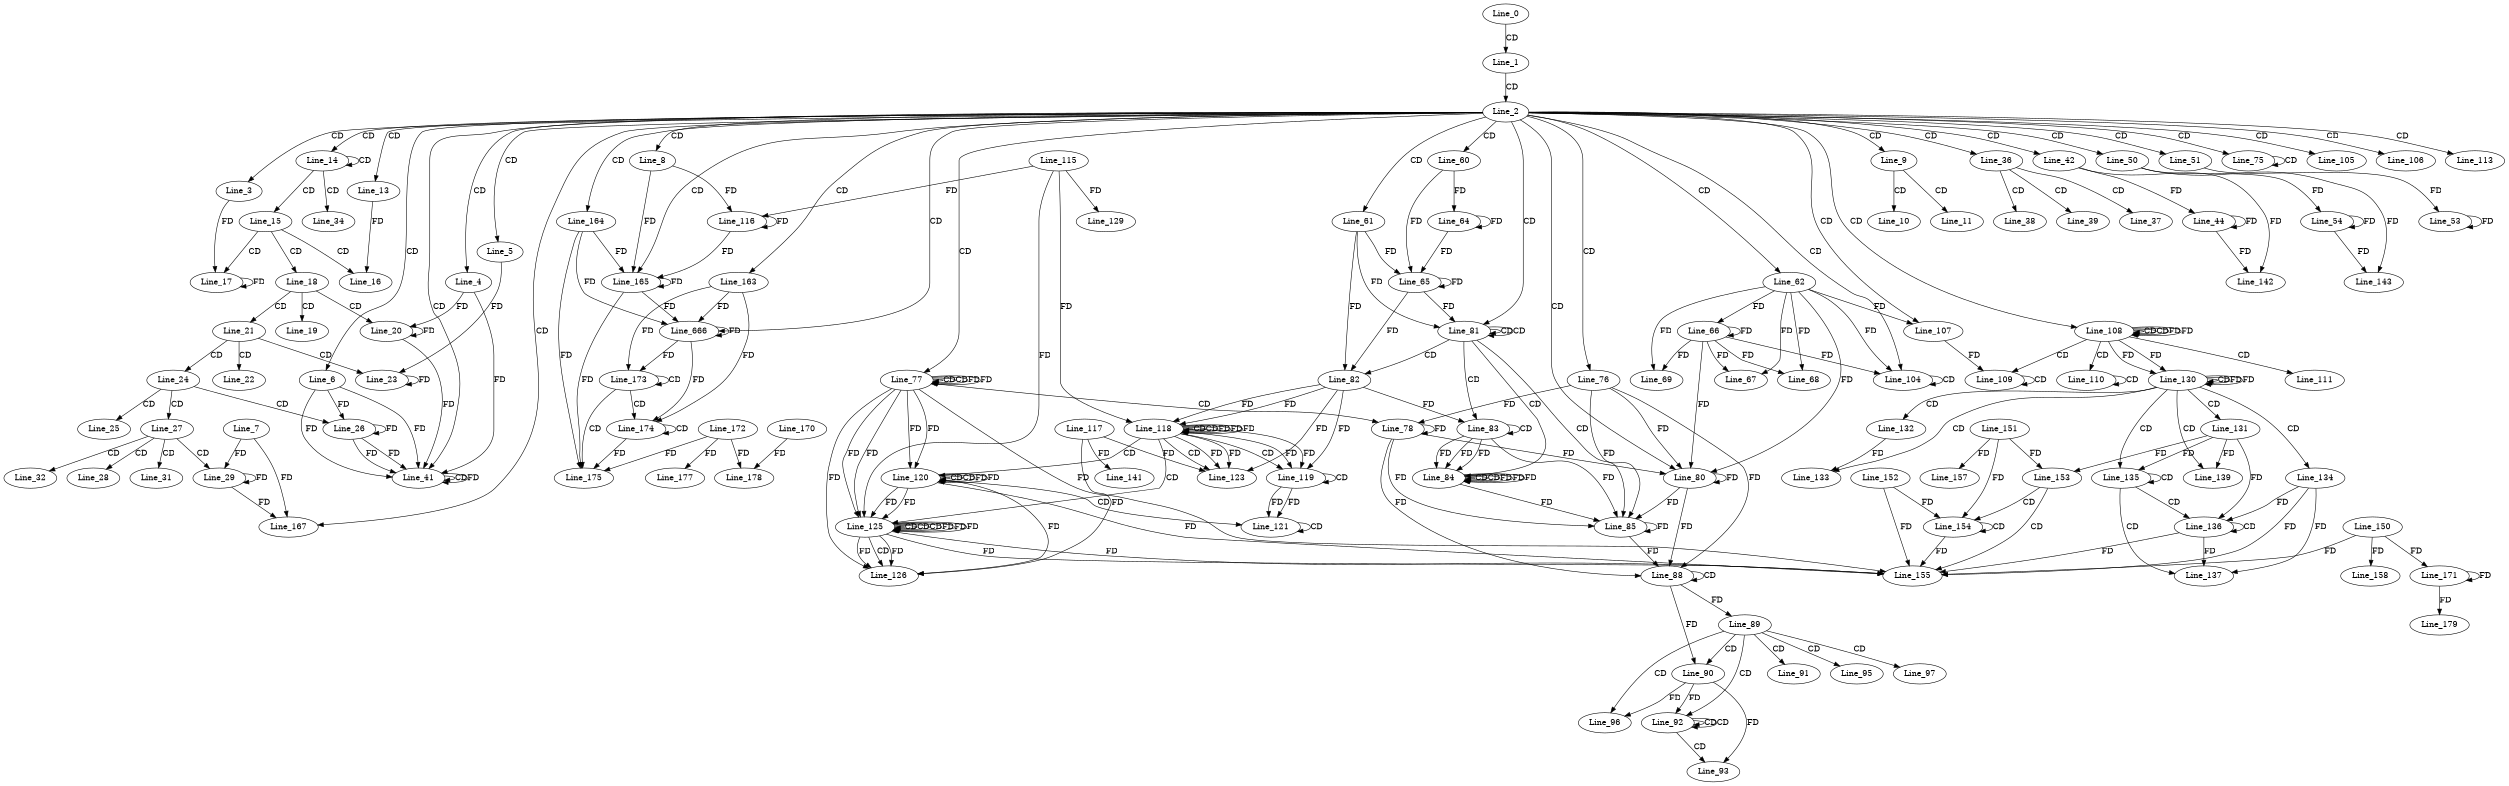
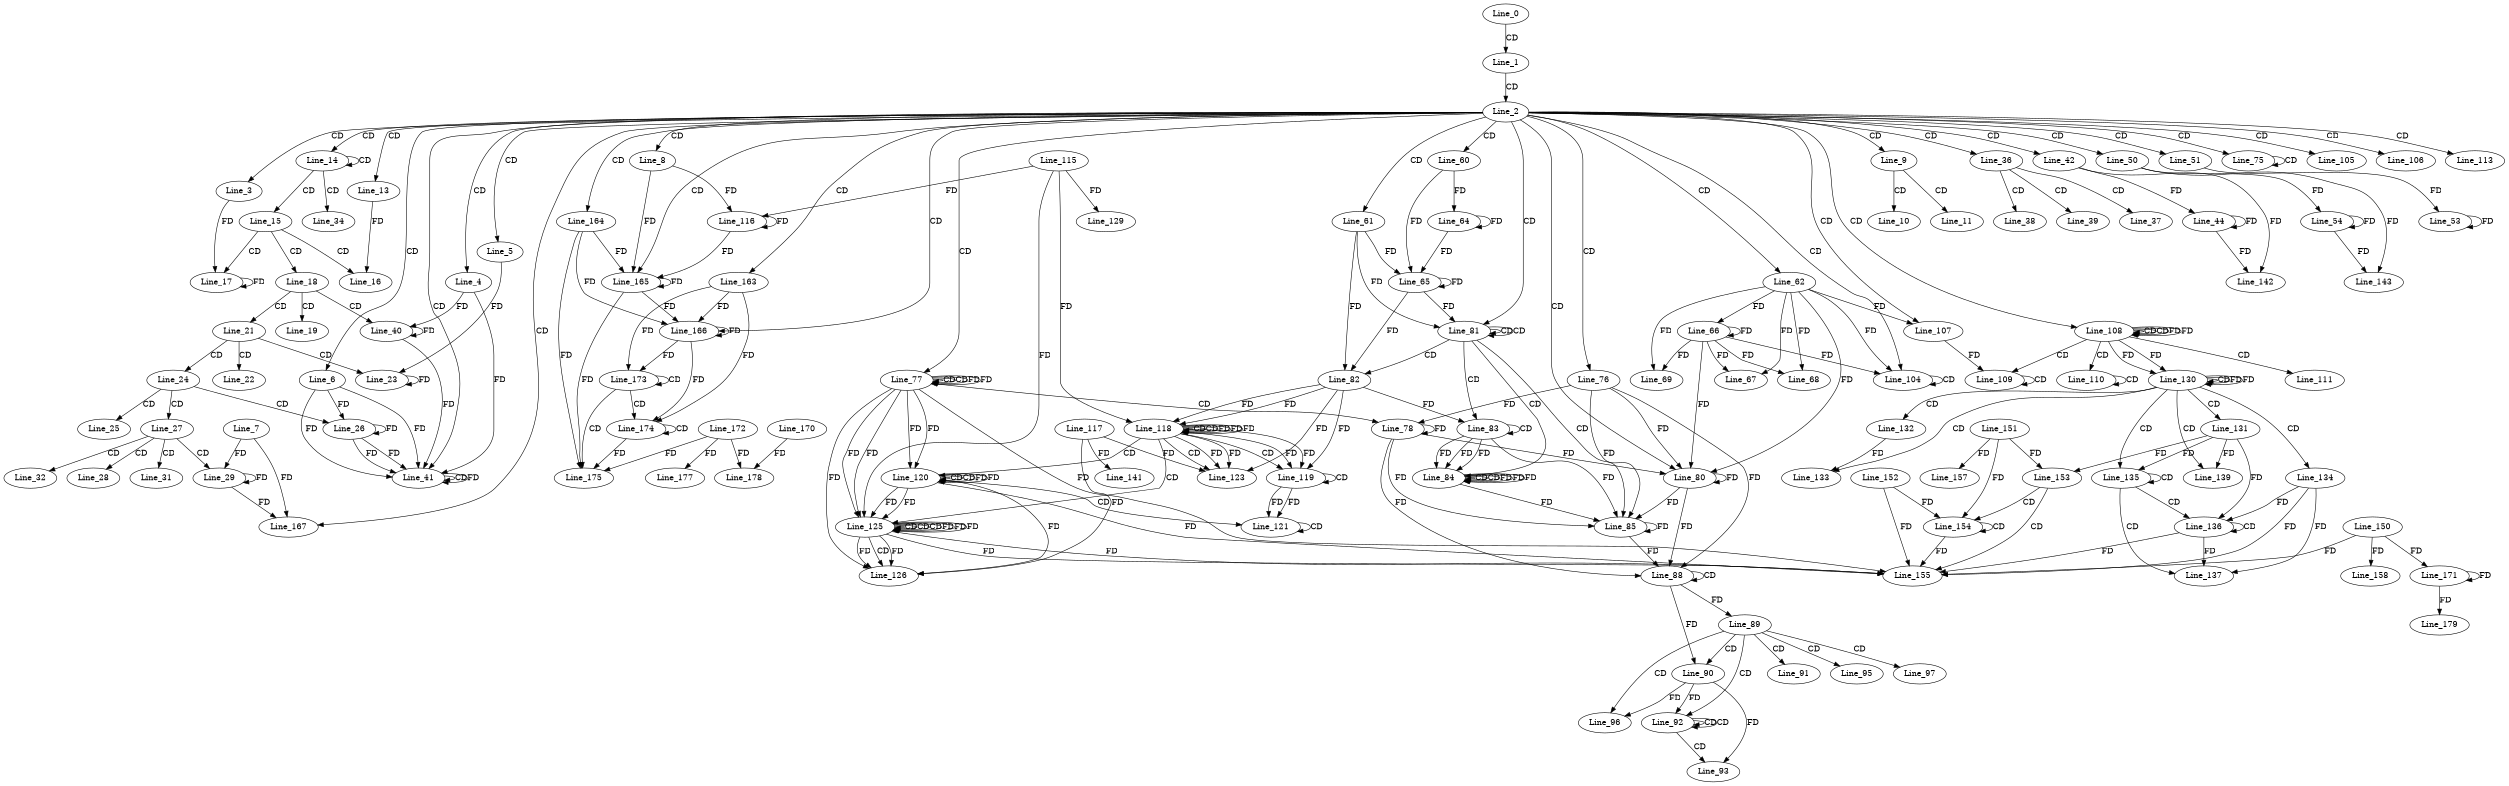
node "Line_20": label "Line_20" -> "Line_40"
node "Line_666": label "Line_666" -> "Line_166"
